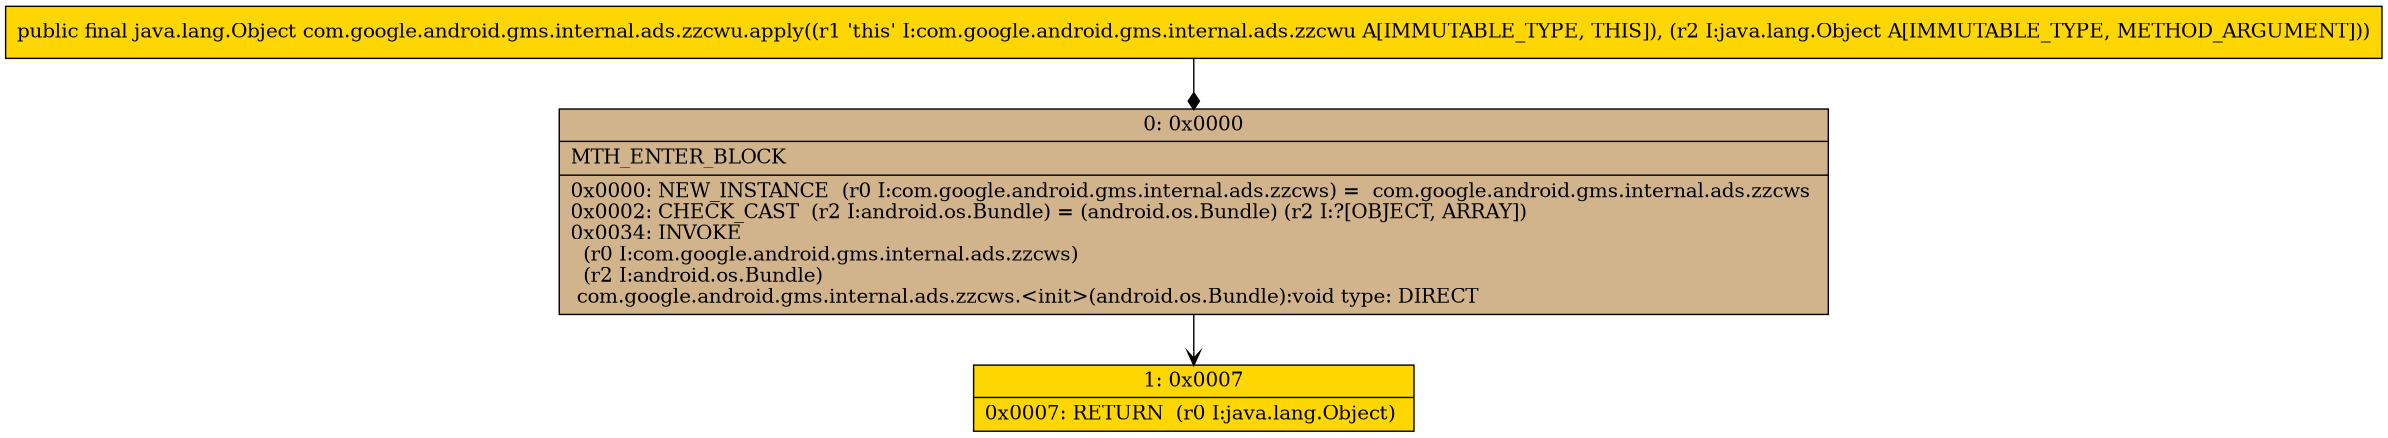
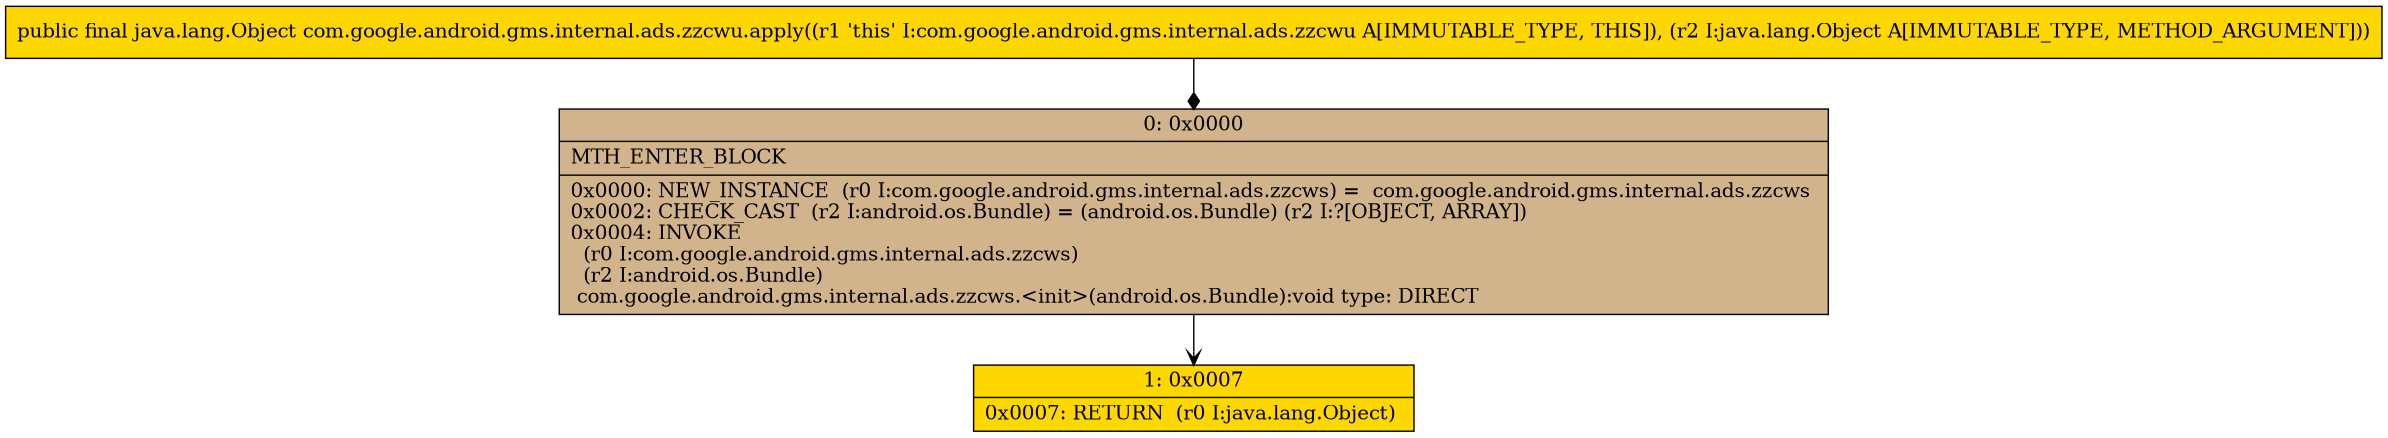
node "0: 0x0000": text "0x0034: INVOKE" -> "0x0004: INVOKE"
